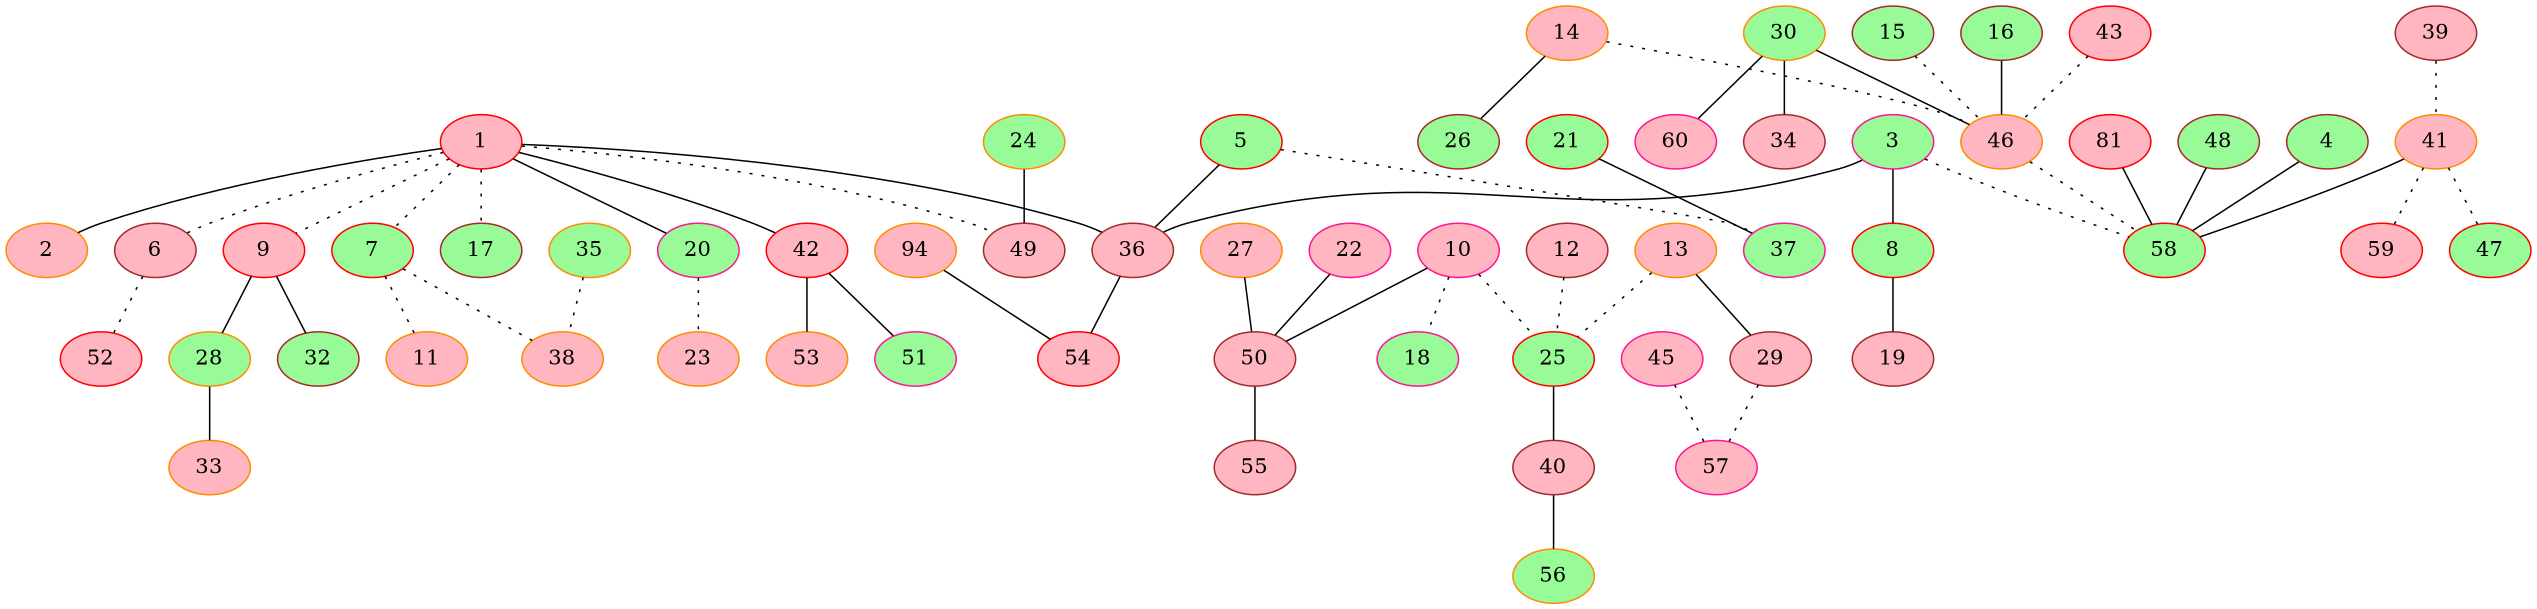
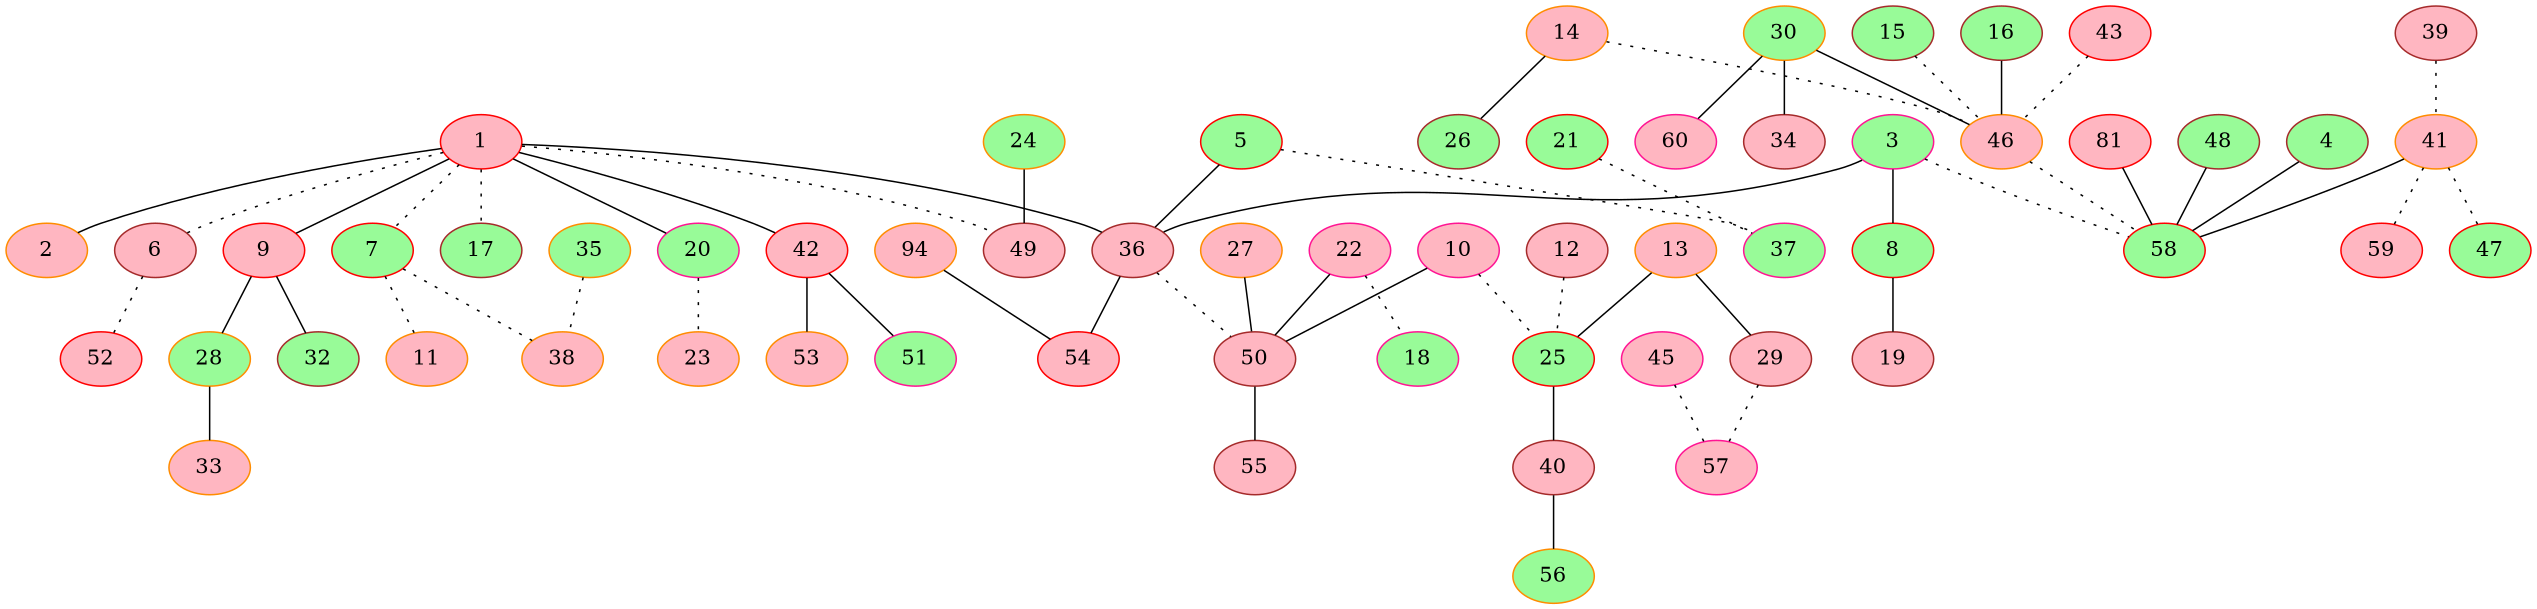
edge "21" -- "37": style solid -> dotted
edge "1" -- "9": style dotted -> solid
edge "10" -- "18": now "22" -- "18"
edge "36" -- "50": added
edge "13" -- "25": style dotted -> solid
